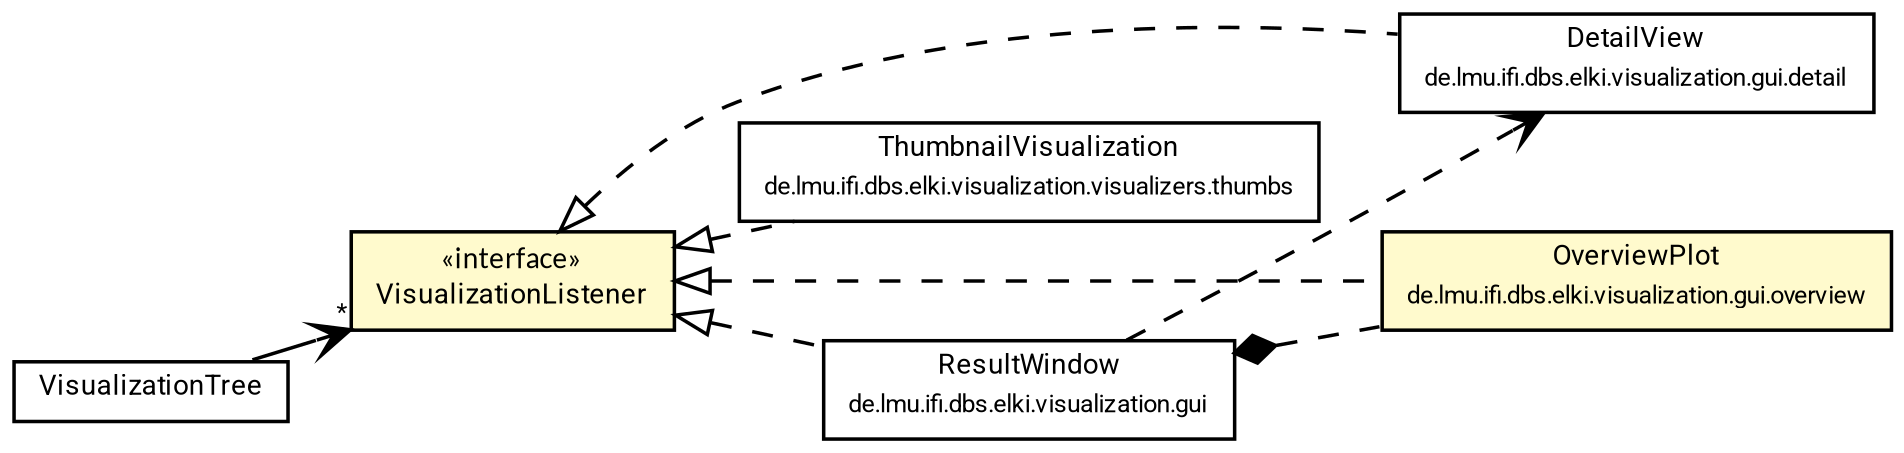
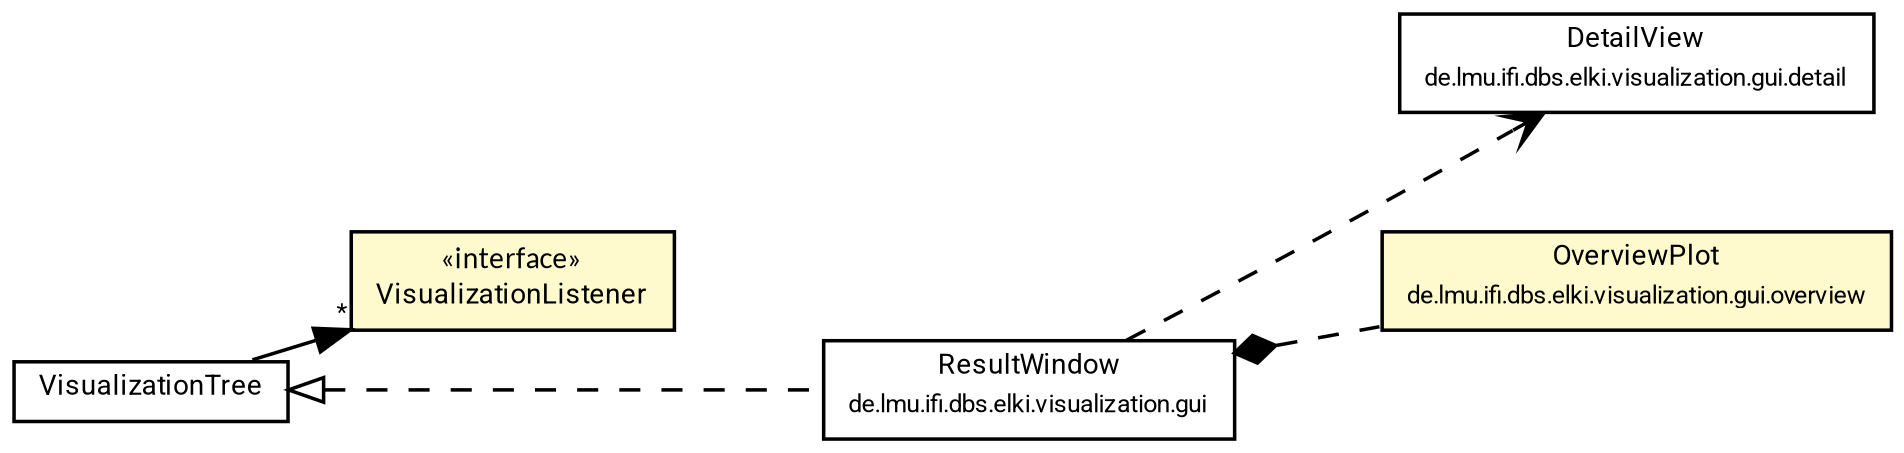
edge "DetailView" -> "VisualizationListener": removed
node "ThumbnailVisualization": removed
edge "OverviewPlot" -> "VisualizationListener": removed
edge "ResultWindow" -> "VisualizationListener": now "ResultWindow" -> "VisualizationTree"
edge "VisualizationTree" -> "VisualizationListener": arrowhead open -> normal
